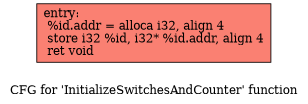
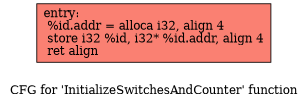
node "entry:": text "ret void" -> "ret align"
